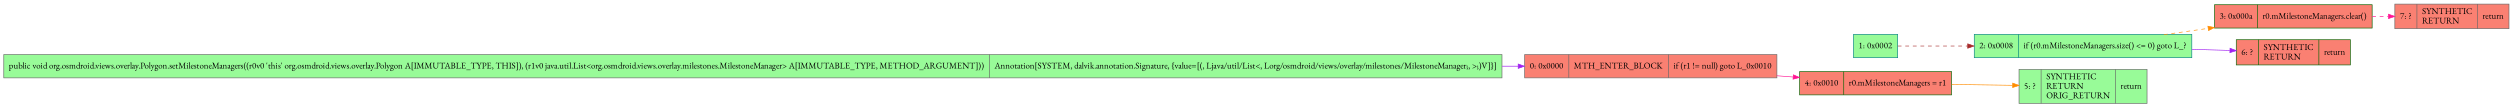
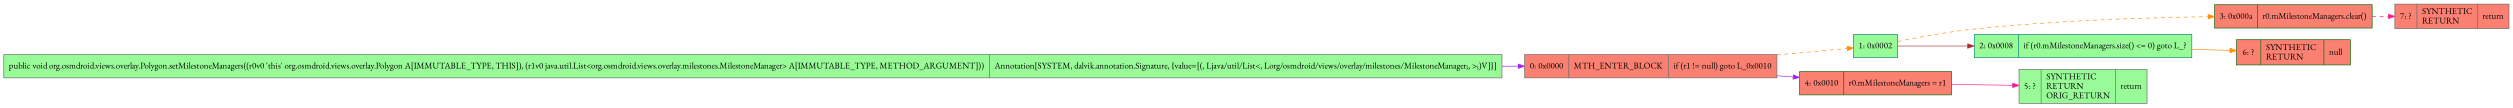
edge "2: 0x0008" -> "3: 0x000a": now "1: 0x0002" -> "3: 0x000a"
edge "1: 0x0002" -> "2: 0x0008": style dashed -> solid
edge "2: 0x0008" -> "6: ?": color purple -> darkorange
edge "0: 0x0000" -> "1: 0x0002": added
node "6: ?": text "return" -> "null"
edge "0: 0x0000" -> "4: 0x0010": color deeppink -> purple
edge "4: 0x0010" -> "5: ?": color darkorange -> deeppink
